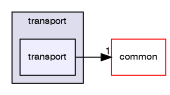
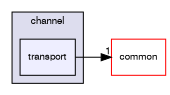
cluster "transport": label "transport" -> "channel"
